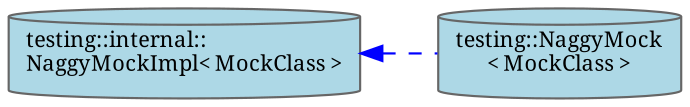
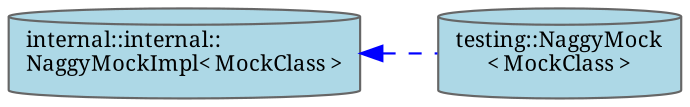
node "testing::internal:: NaggyMockImpl< MockClass >": label "testing::internal:: NaggyMockImpl< MockClass >" -> "internal::internal:: NaggyMockImpl< MockClass >"
